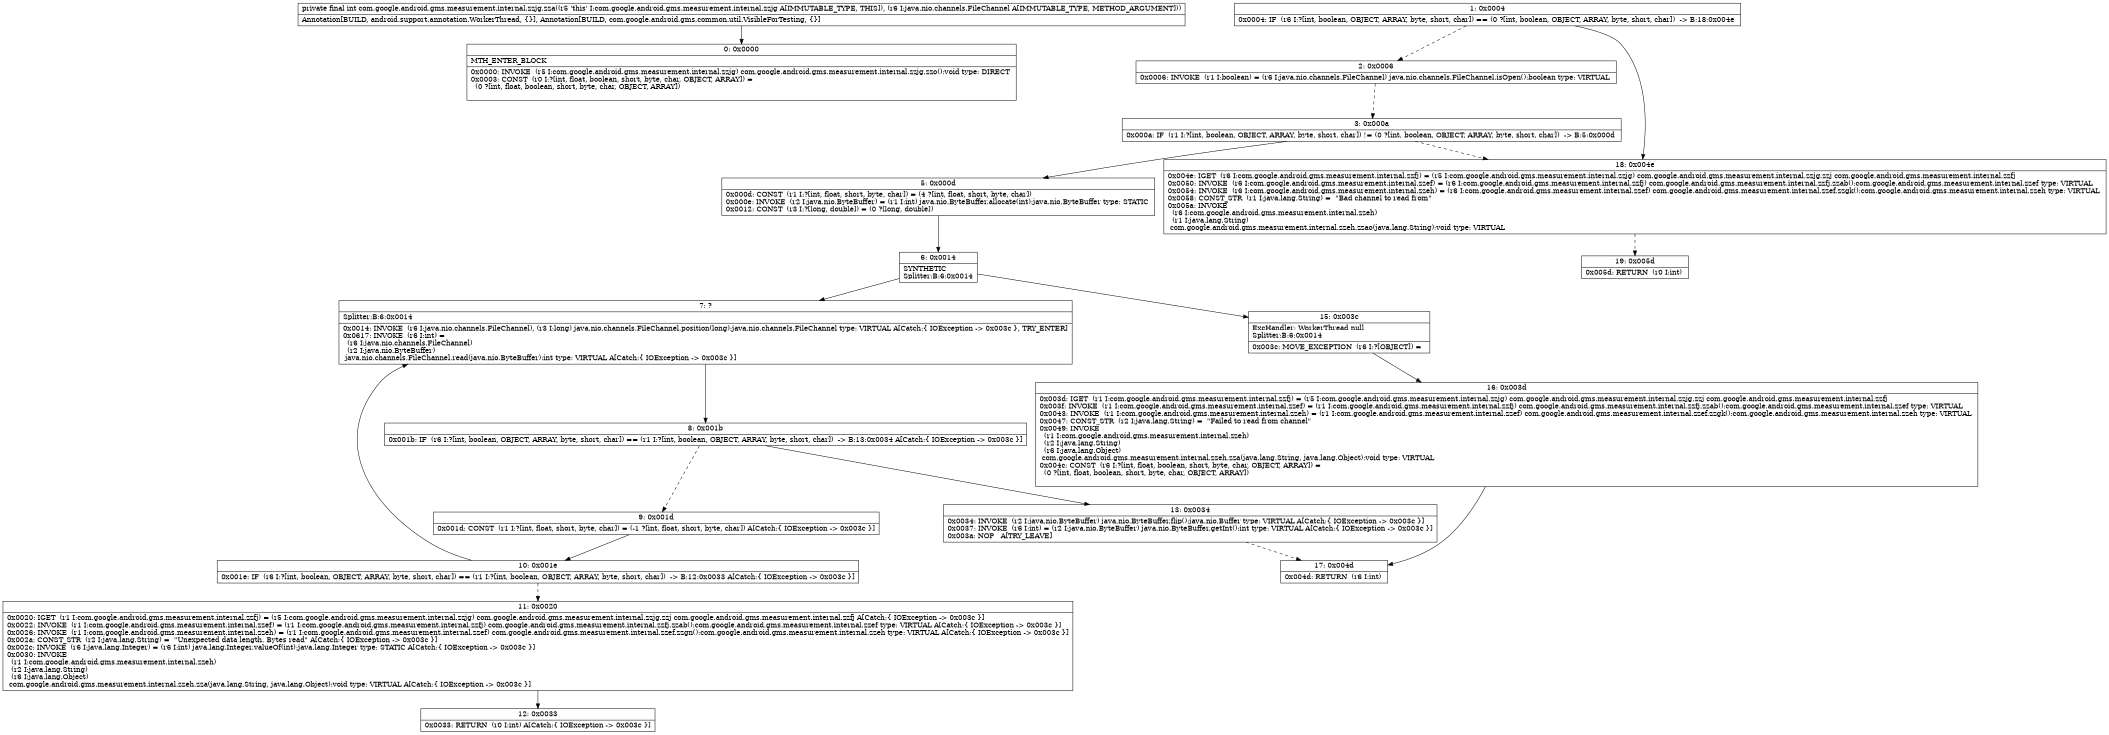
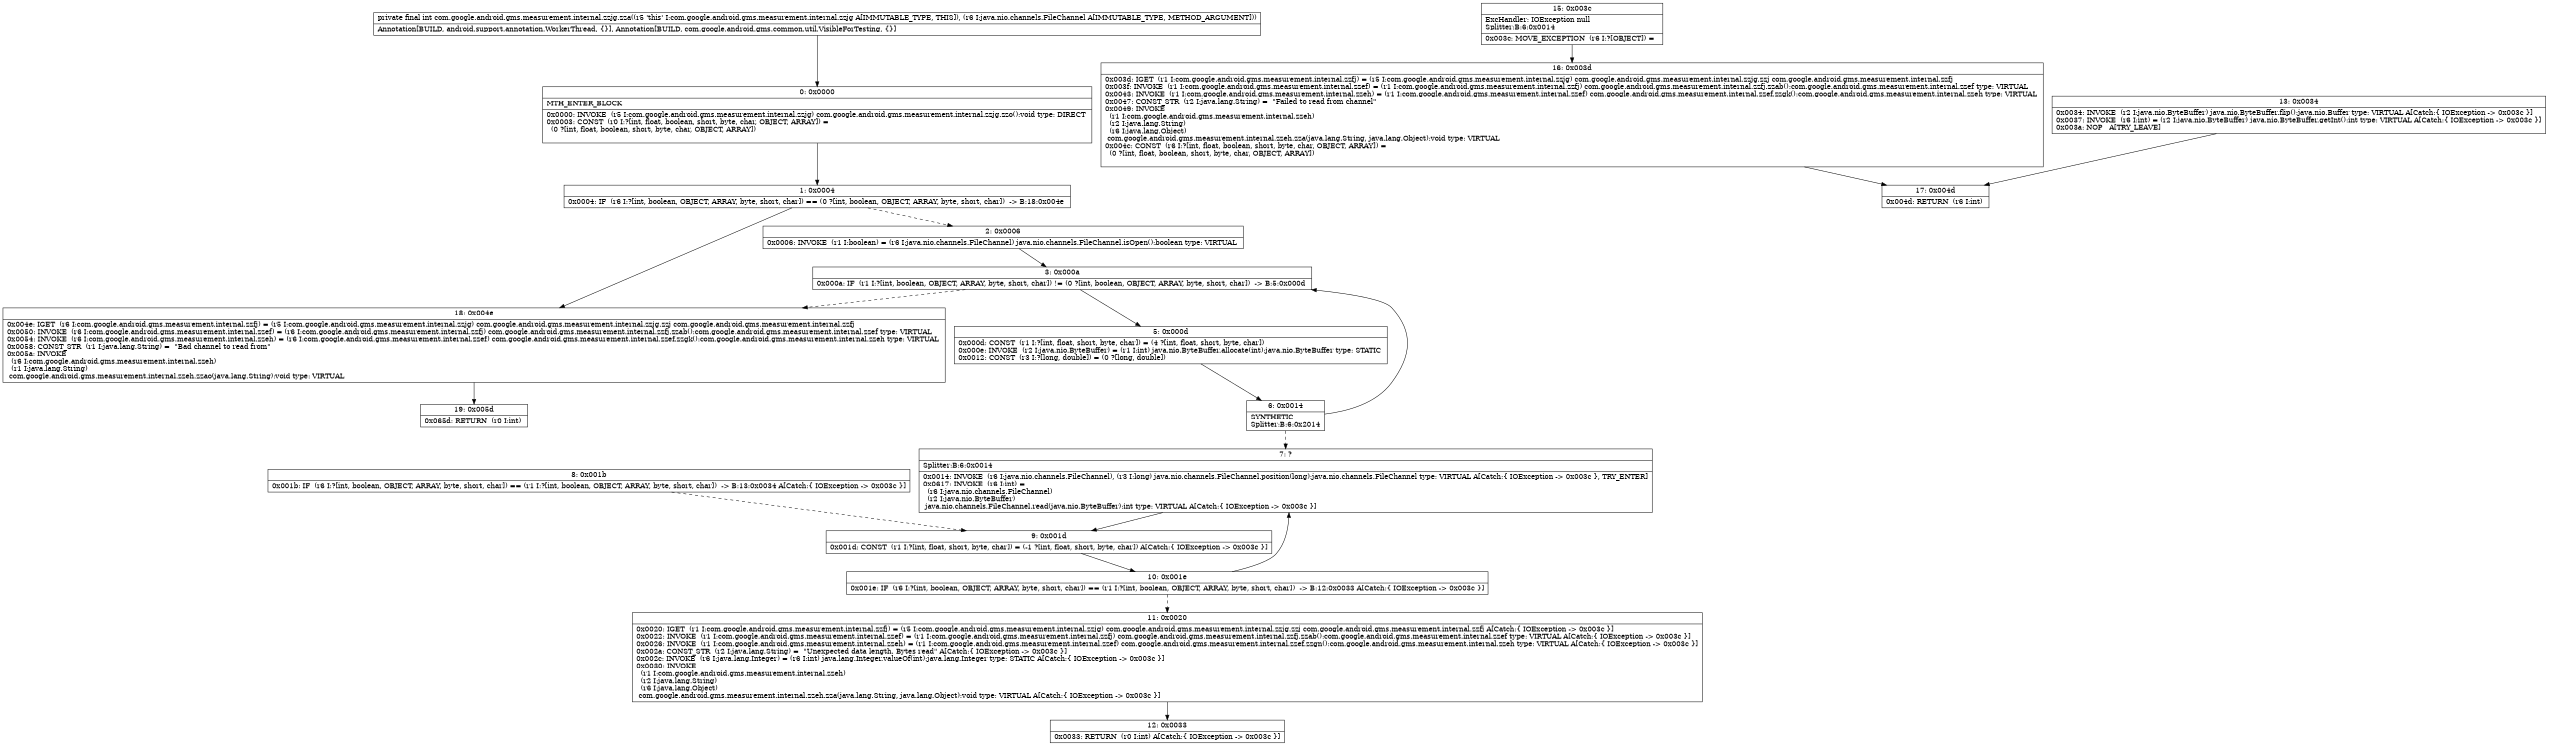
edge "2: 0x0006" -> "3: 0x000a": style dashed -> solid
edge "0: 0x0000" -> "1: 0x0004": added
edge "18: 0x004e" -> "19: 0x005d": style dashed -> solid
node "19: 0x005d": text "0x005d: RETURN  (r0 I:int)" -> "0x065d: RETURN  (r0 I:int)"
node "6: 0x0014": text "Splitter:B:6:0x0014" -> "Splitter:B:6:0x2014"
edge "6: 0x0014" -> "7: ?": style solid -> dashed
edge "6: 0x0014" -> "15: 0x003c": now "6: 0x0014" -> "3: 0x000a"
node "15: 0x003c": text "ExcHandler: WorkerThread null" -> "ExcHandler: IOException null"
edge "7: ?" -> "8: 0x001b": now "7: ?" -> "9: 0x001d"
edge "8: 0x001b" -> "13: 0x0034": removed
edge "13: 0x0034" -> "17: 0x004d": style dashed -> solid
